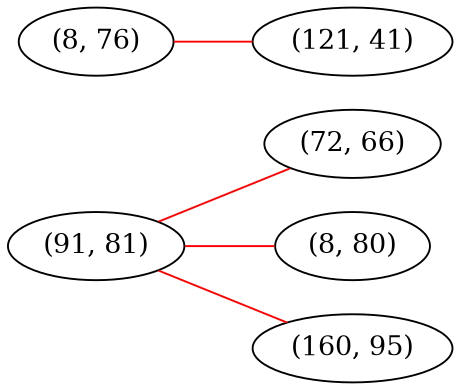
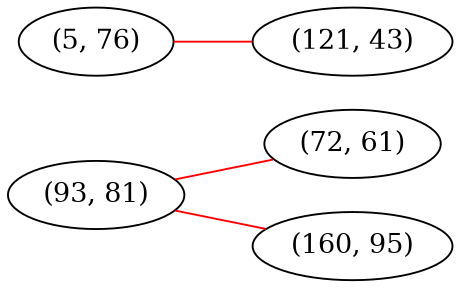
node "(8, 76)": label "(8, 76)" -> "(5, 76)"
node "(121, 41)": label "(121, 41)" -> "(121, 43)"
node "(72, 66)": label "(72, 66)" -> "(72, 61)"
node "(91, 81)": label "(91, 81)" -> "(93, 81)"
node "(8, 80)": removed
